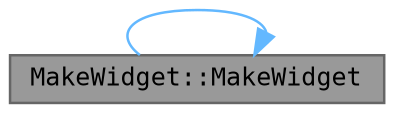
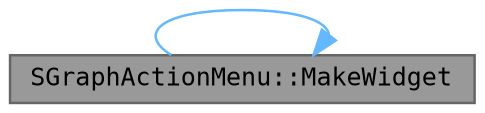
node "MakeWidget::MakeWidget": label "MakeWidget::MakeWidget" -> "SGraphActionMenu::MakeWidget"
